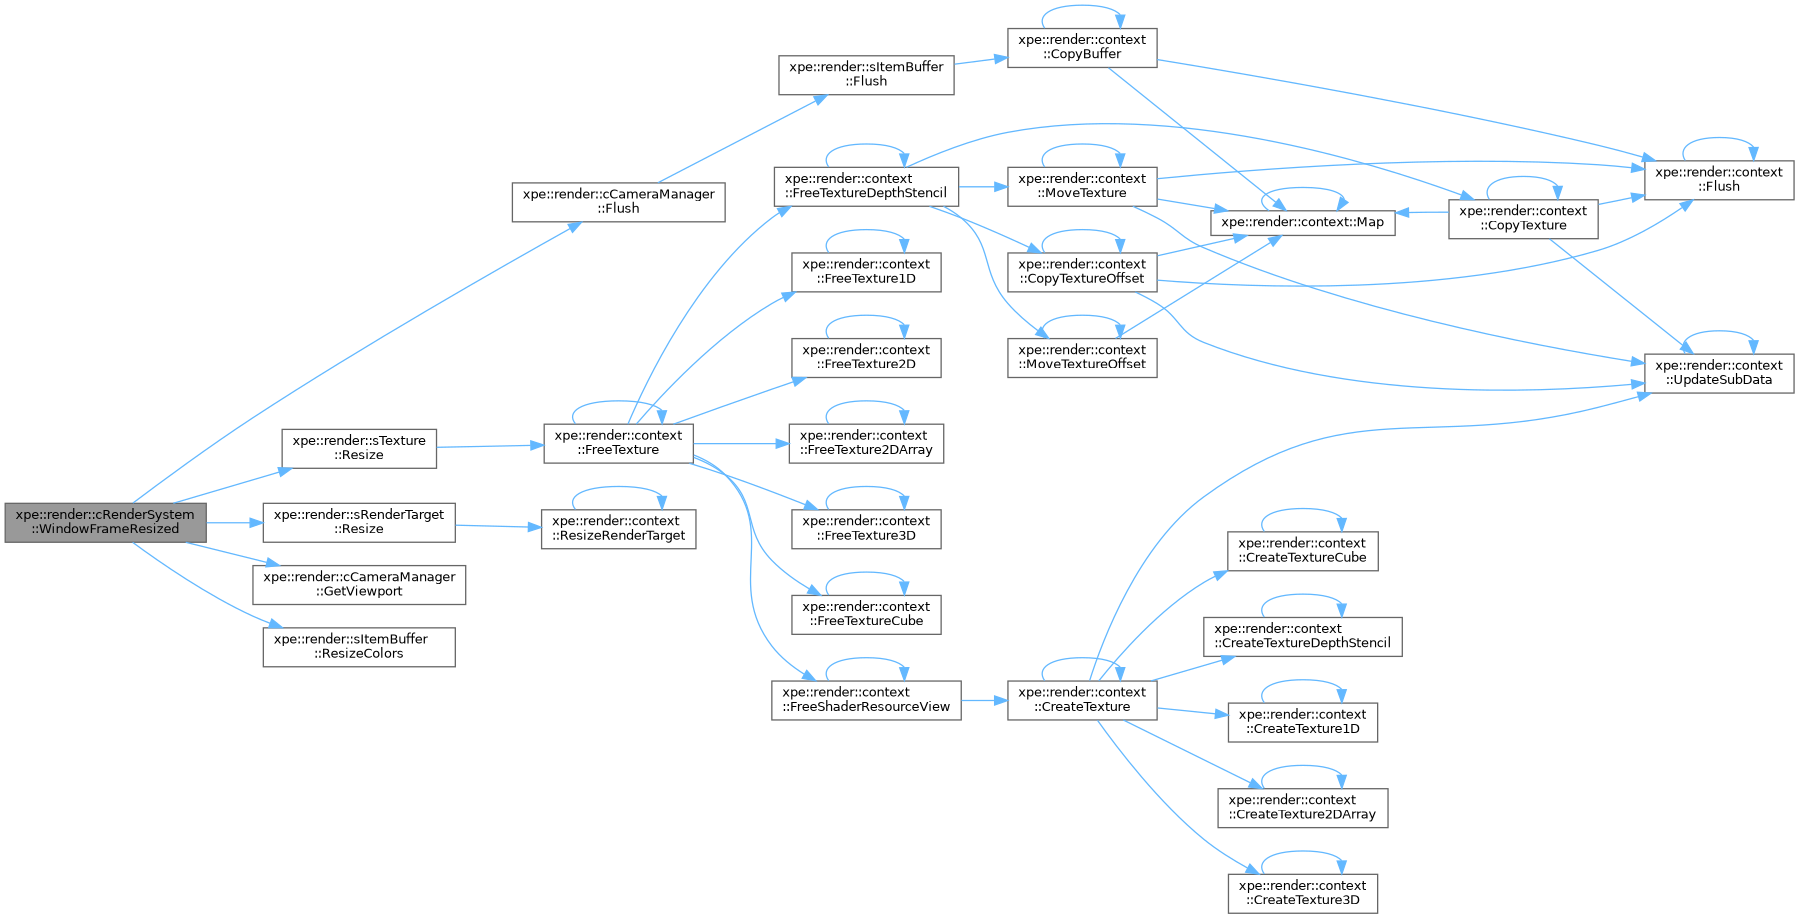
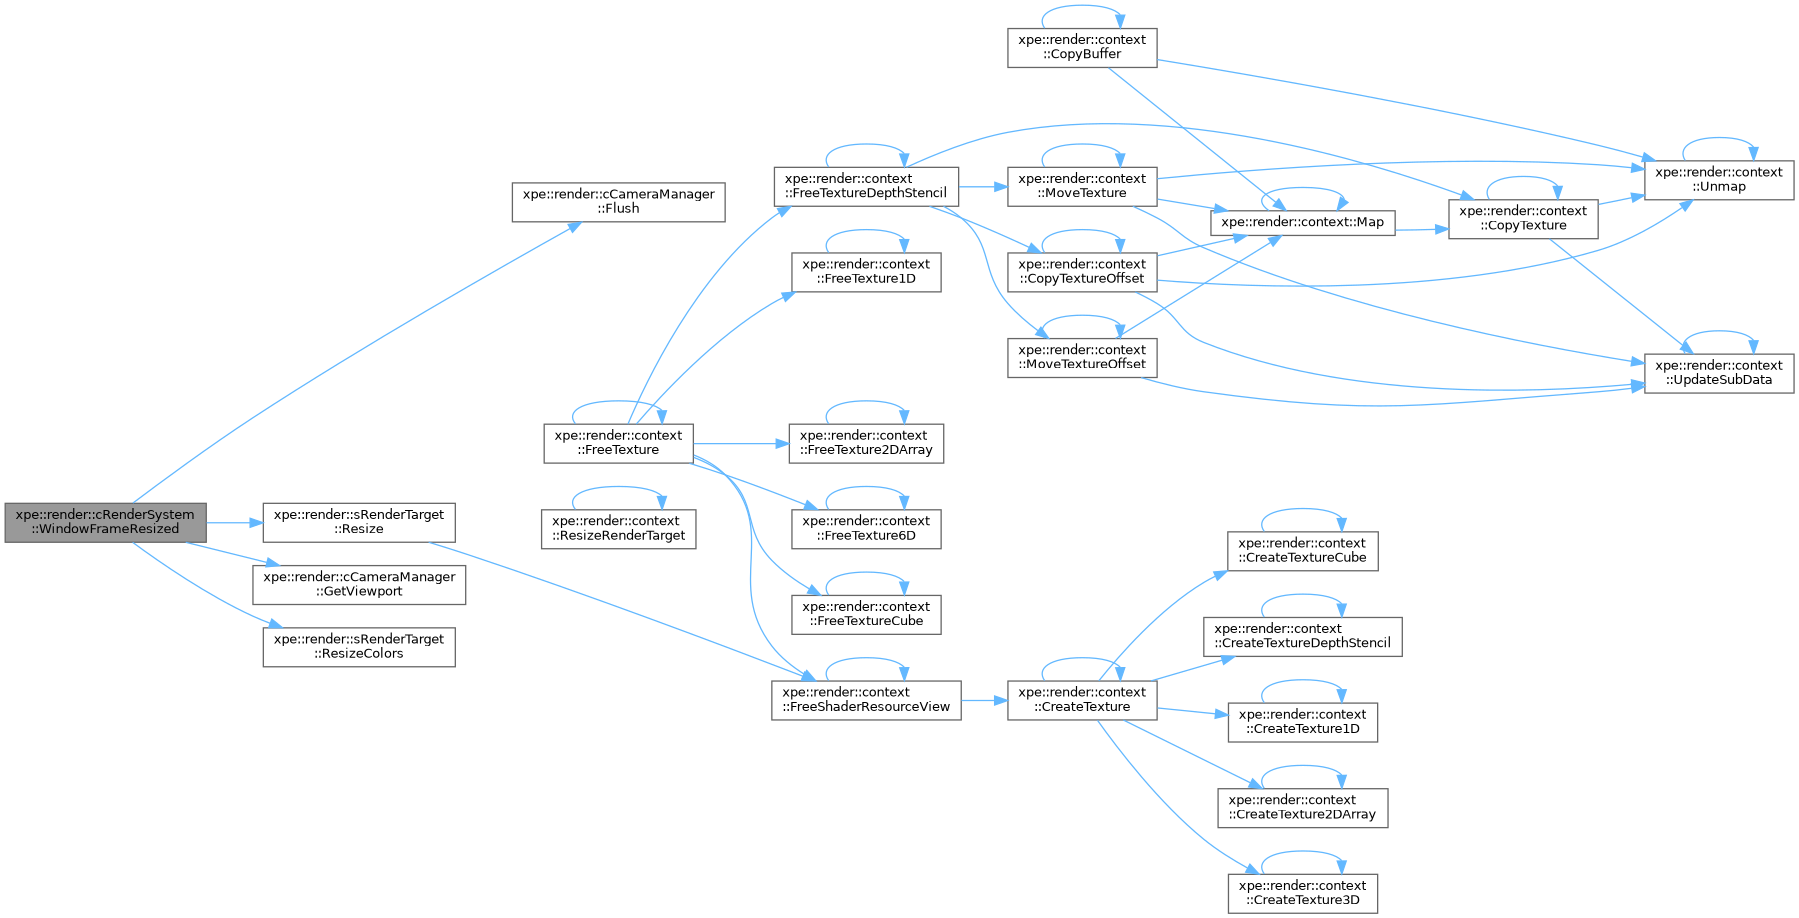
node "xpe::render::sItemBuffer ::Flush": removed
node "xpe::render::context ::Flush": label "xpe::render::context ::Flush" -> "xpe::render::context ::Unmap"
edge "xpe::render::context ::CopyTexture" -> "xpe::render::context::Map": reversed
node "xpe::render::context ::FreeTexture2D": removed
edge "xpe::render::context ::CreateTexture" -> "xpe::render::context ::UpdateSubData": now "xpe::render::context ::MoveTextureOffset" -> "xpe::render::context ::UpdateSubData"
node "xpe::render::sTexture ::Resize": removed
edge "xpe::render::sRenderTarget ::Resize" -> "xpe::render::context ::ResizeRenderTarget": now "xpe::render::sRenderTarget ::Resize" -> "xpe::render::context ::FreeShaderResourceView"
node "xpe::render::context ::FreeTexture3D": label "xpe::render::context ::FreeTexture3D" -> "xpe::render::context ::FreeTexture6D"
node "xpe::render::sItemBuffer ::ResizeColors": label "xpe::render::sItemBuffer ::ResizeColors" -> "xpe::render::sRenderTarget ::ResizeColors"
